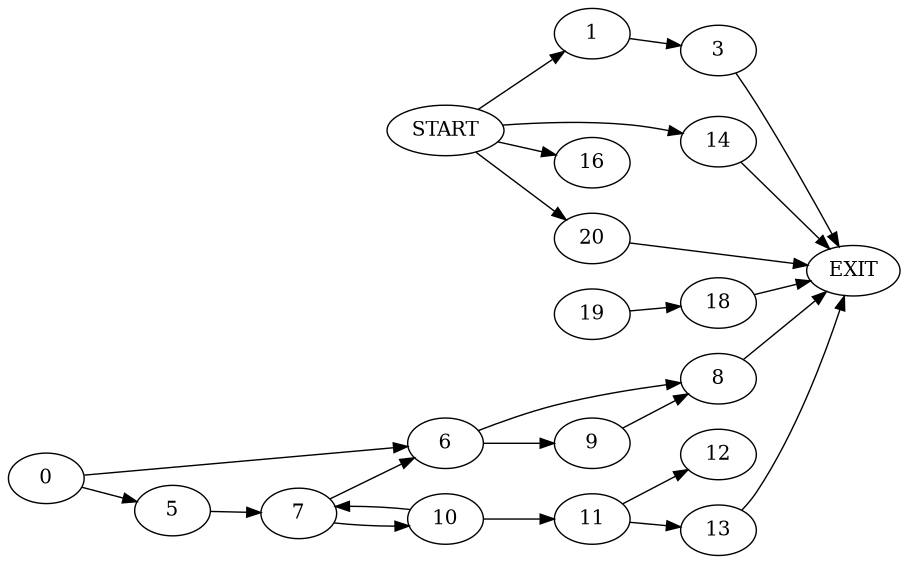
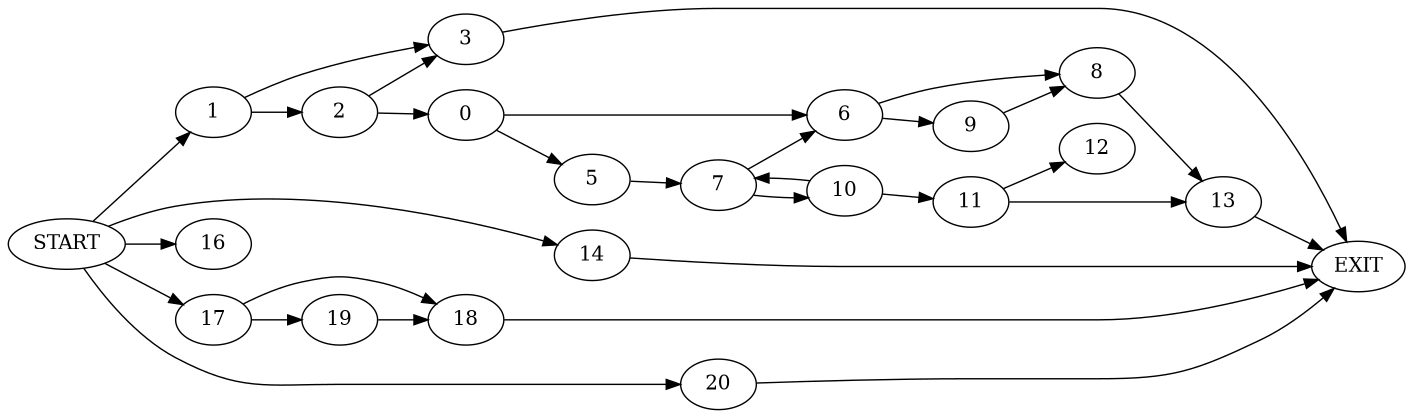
node "2": added
node "17": added
edge "8" -> "EXIT": now "8" -> "13"
